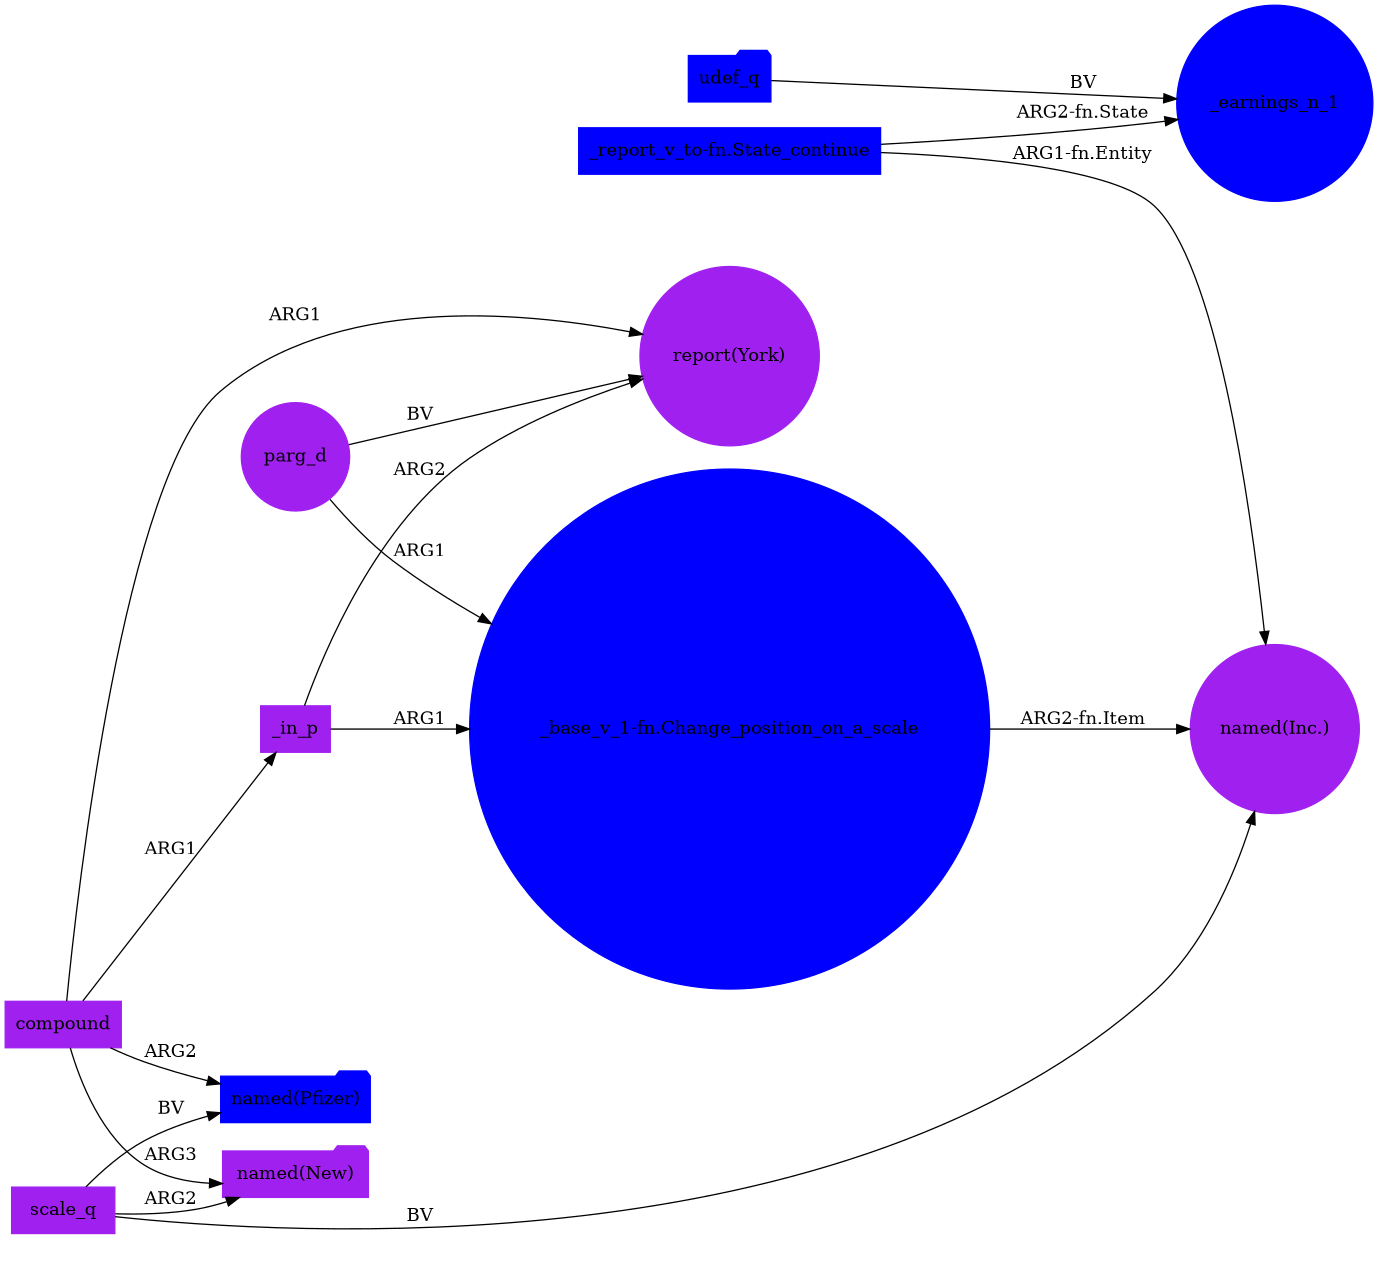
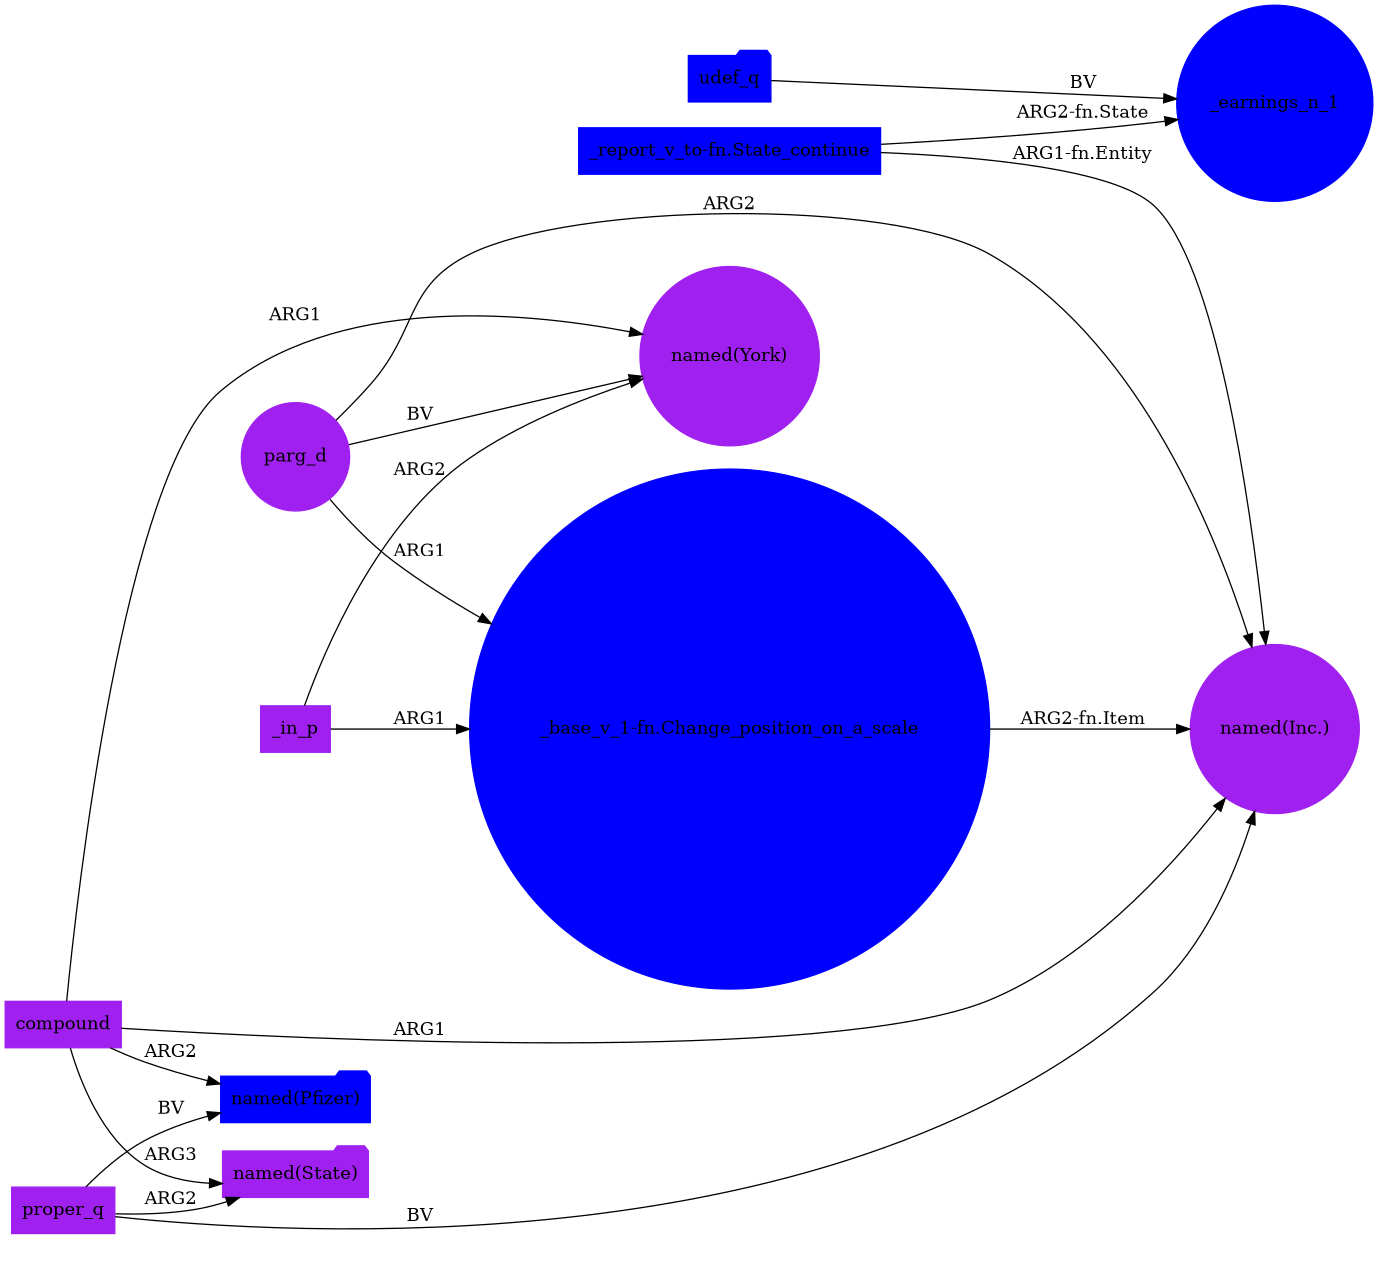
edge "parg_d" -> "named(Inc.)": added, label "ARG2"
node "report(York)": label "report(York)" -> "named(York)"
edge "compound" -> "_in_p": now "compound" -> "named(Inc.)"
node "named(New)": label "named(New)" -> "named(State)"
node "scale_q": label "scale_q" -> "proper_q"
